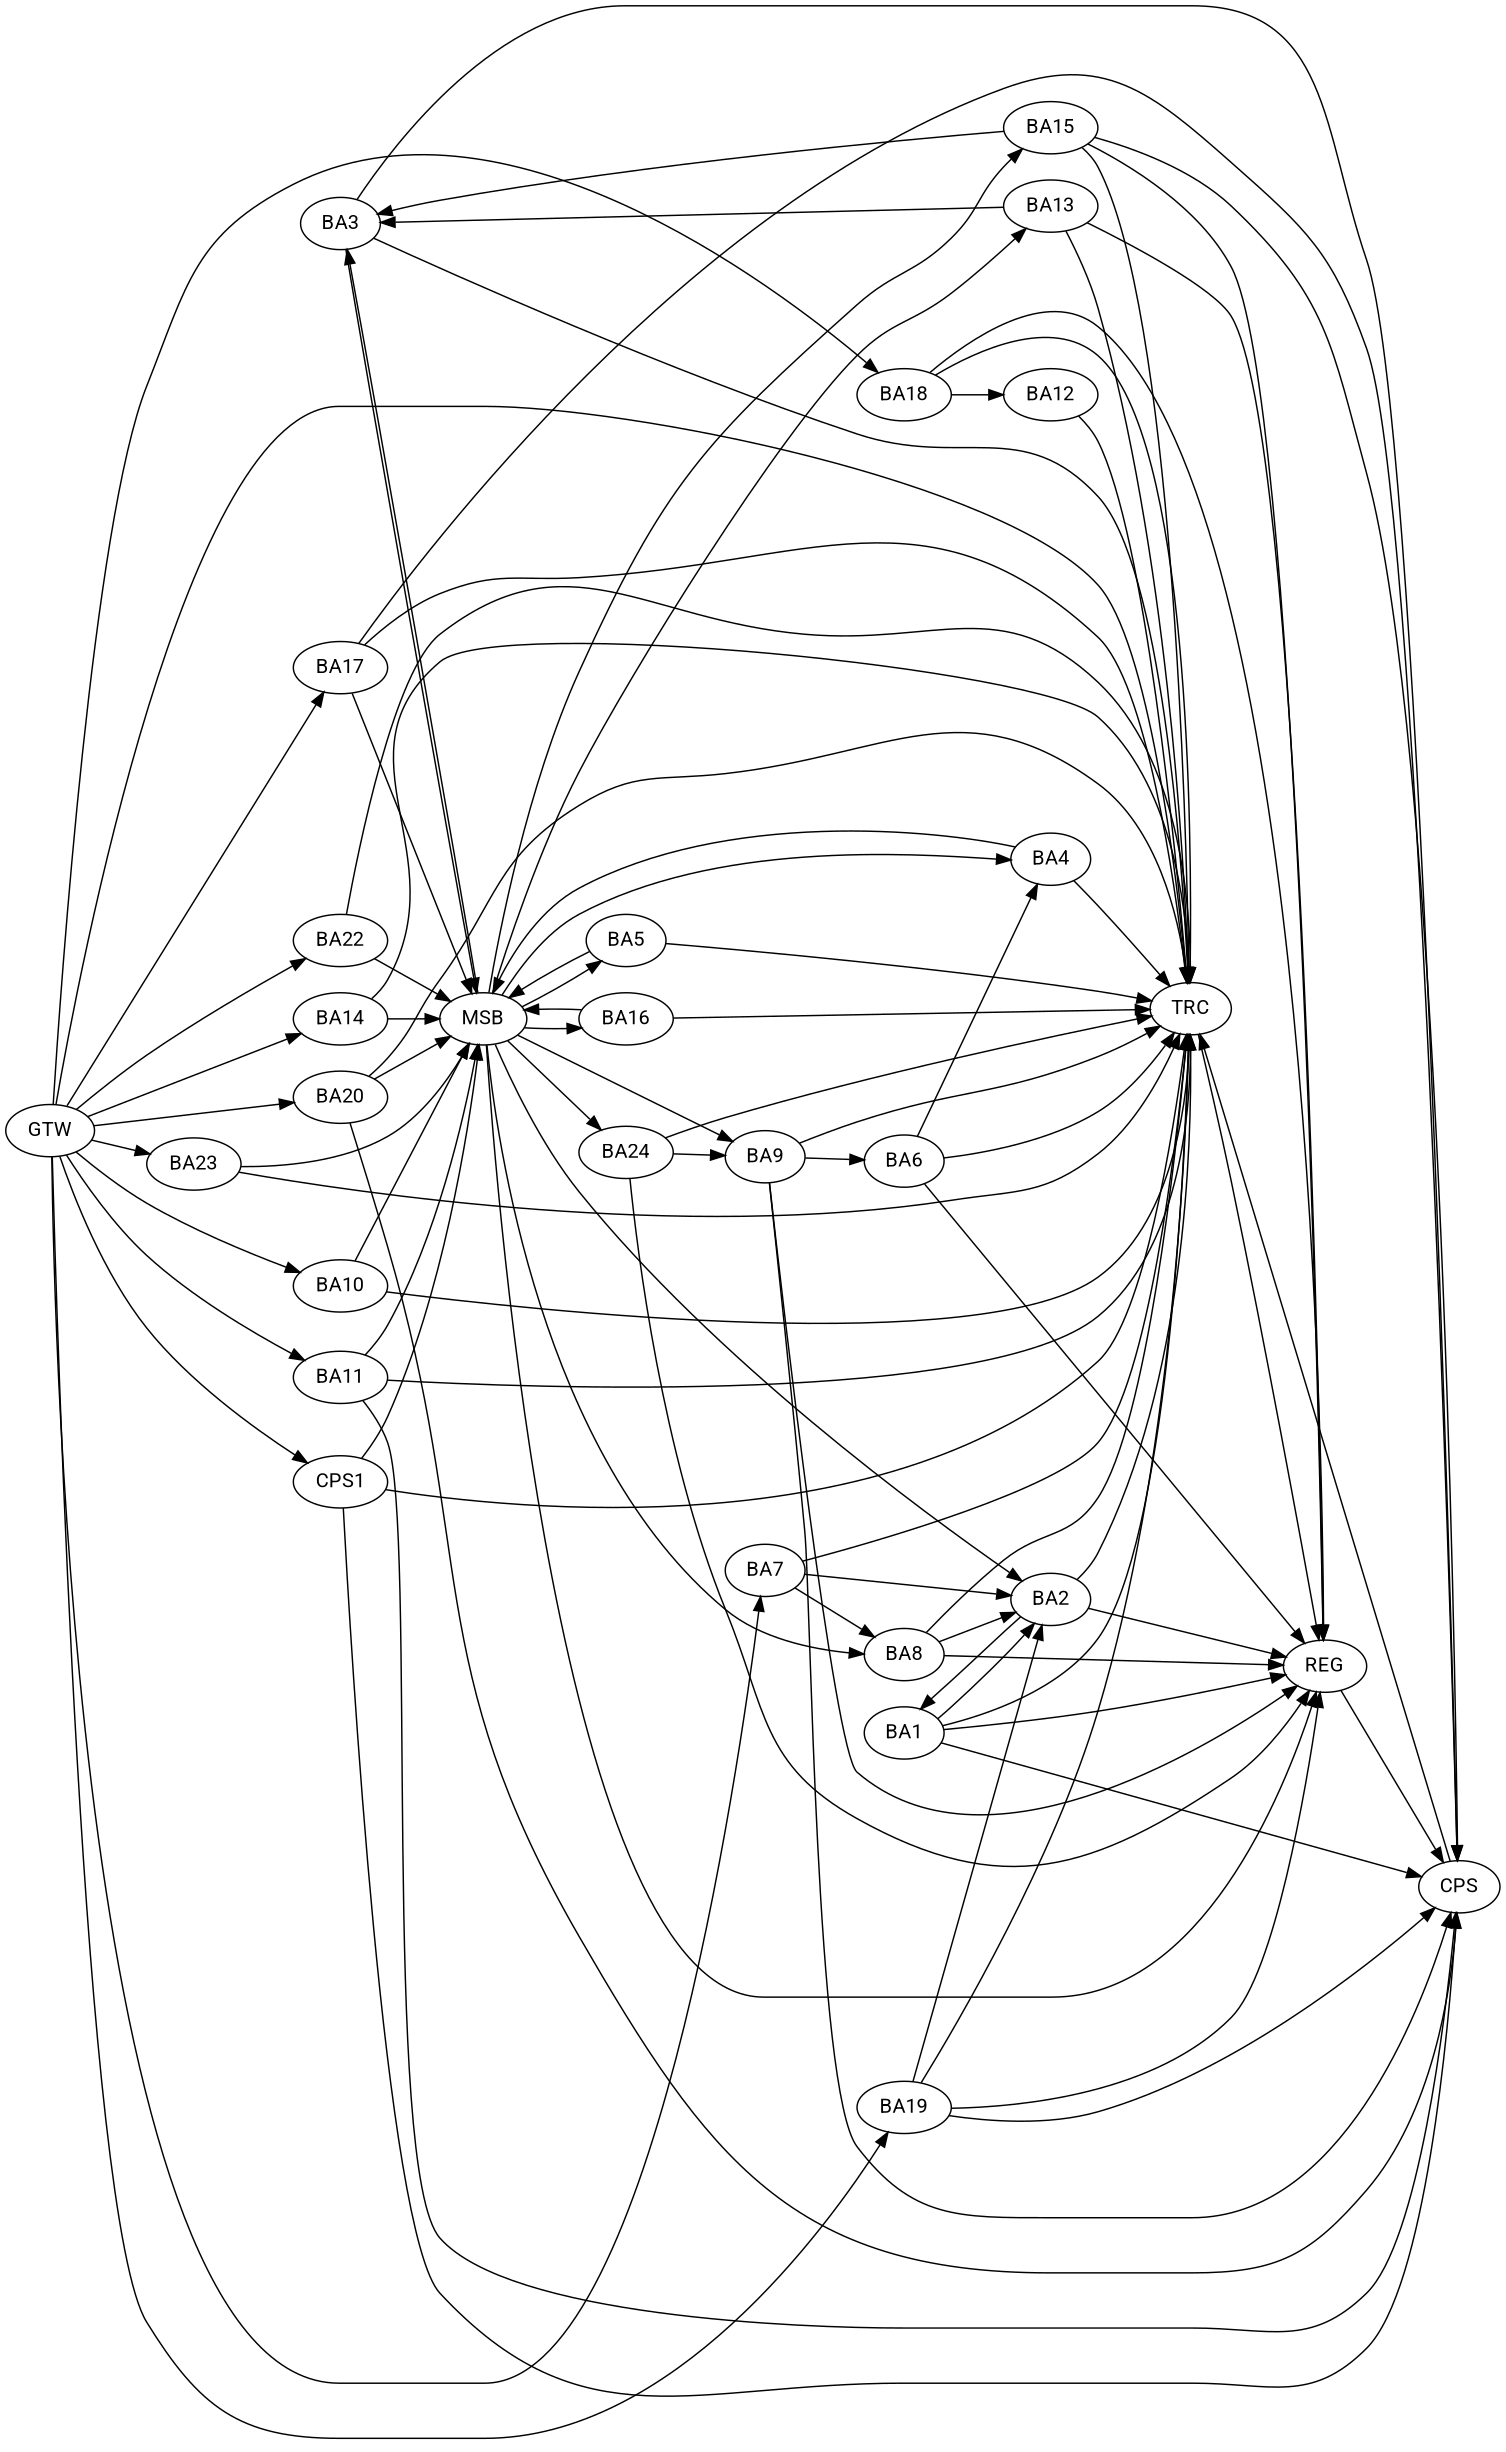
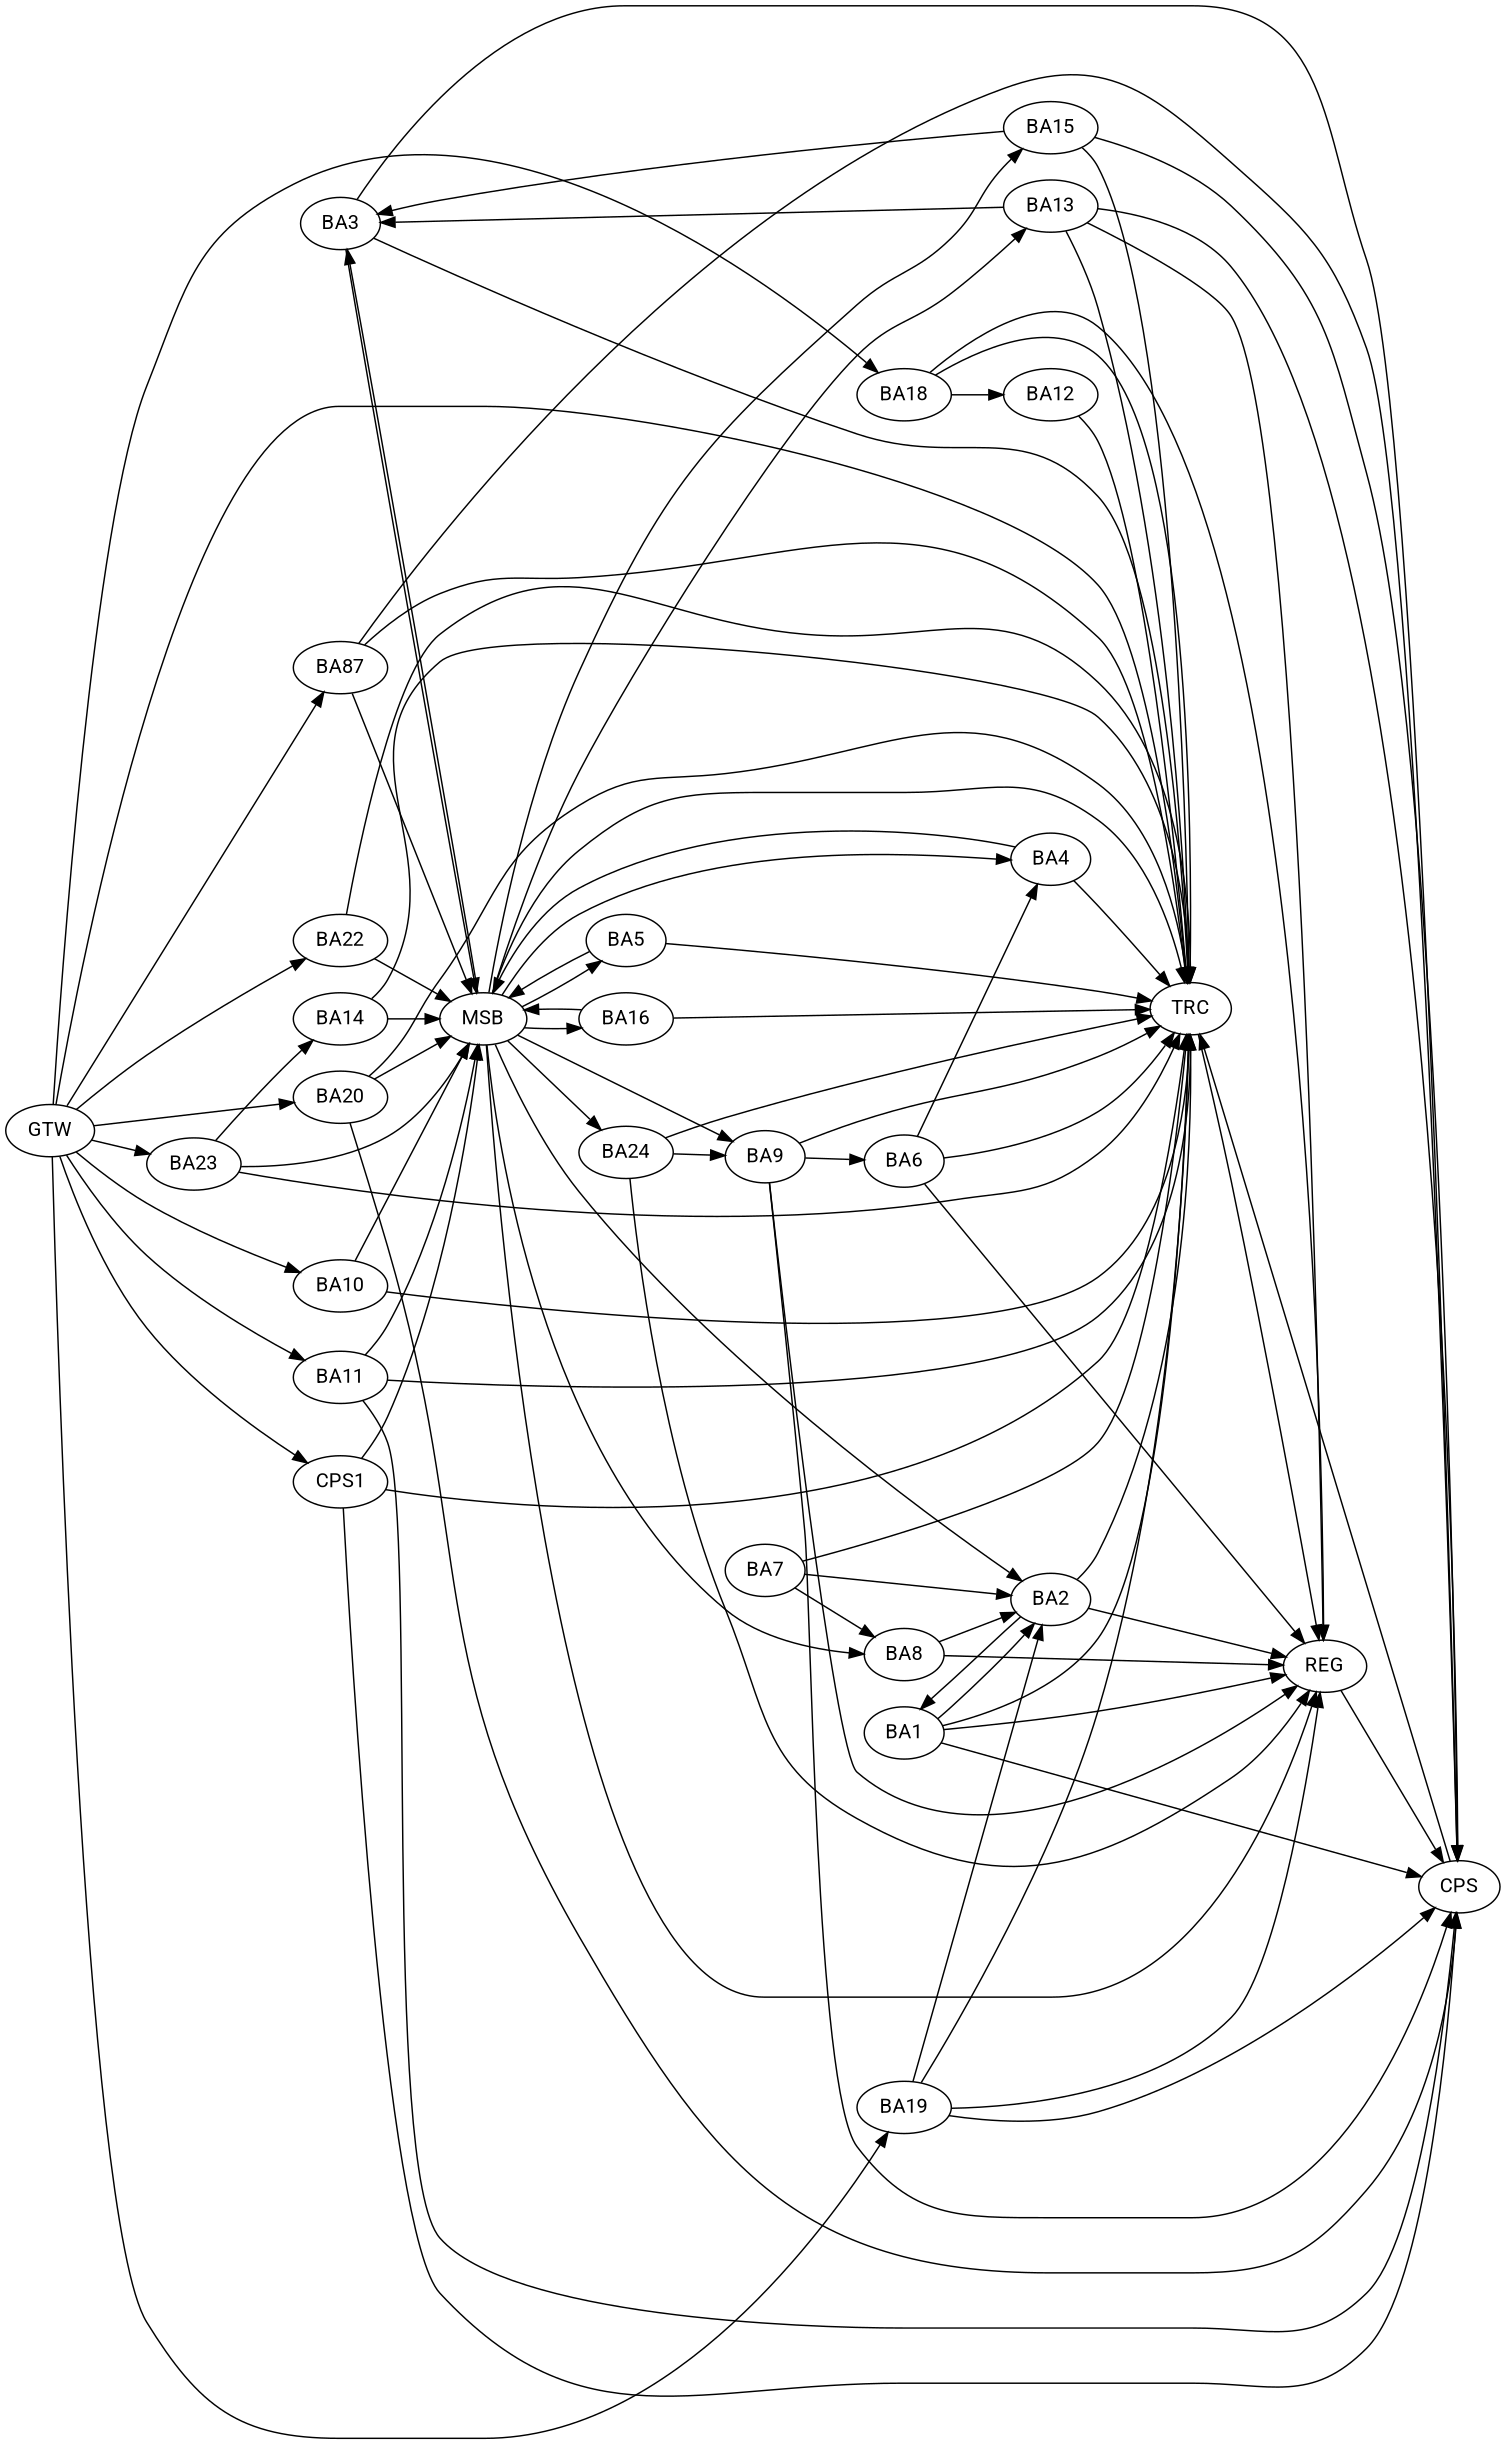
node "BA17": label "BA17" -> "BA87"
edge "BA15" -> "REG": removed
edge "BA13" -> "CPS": added
edge "GTW" -> "BA14": now "BA23" -> "BA14"
edge "BA8" -> "TRC": now "MSB" -> "TRC"
edge "GTW" -> "BA7": removed
